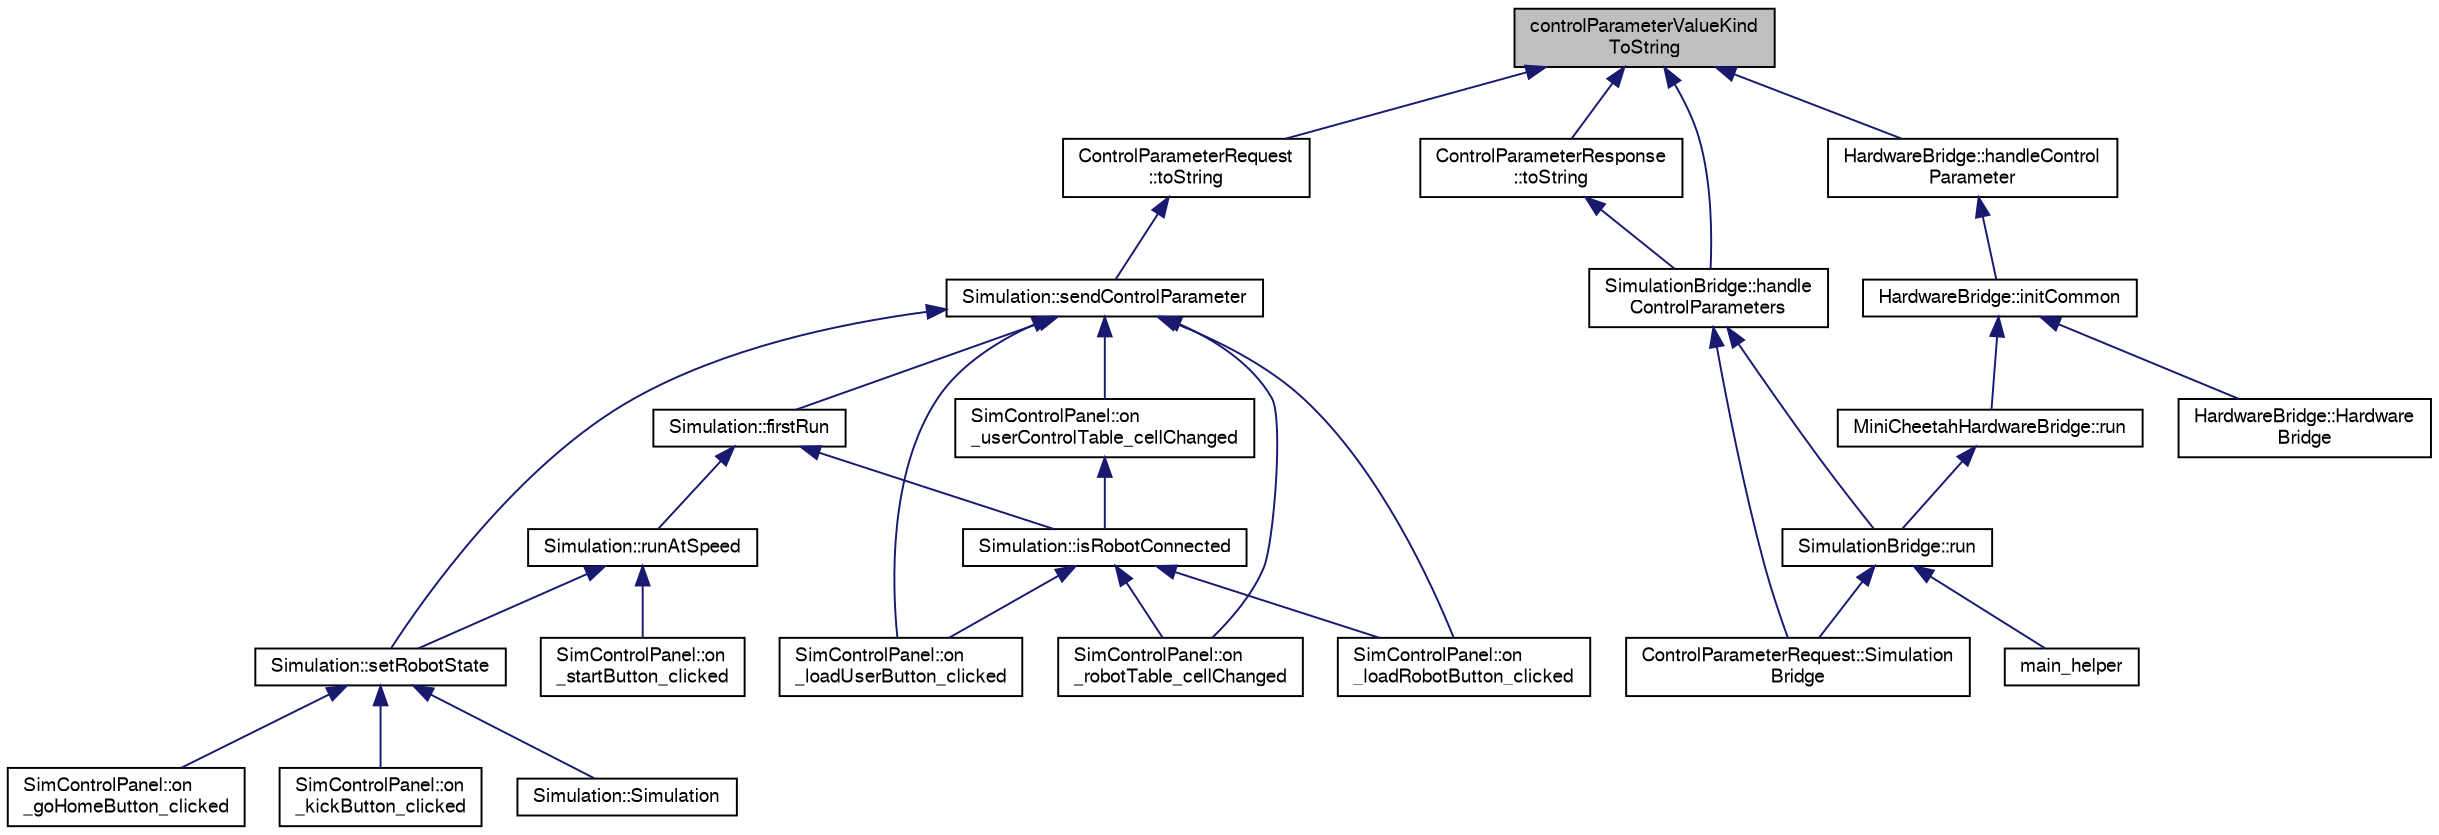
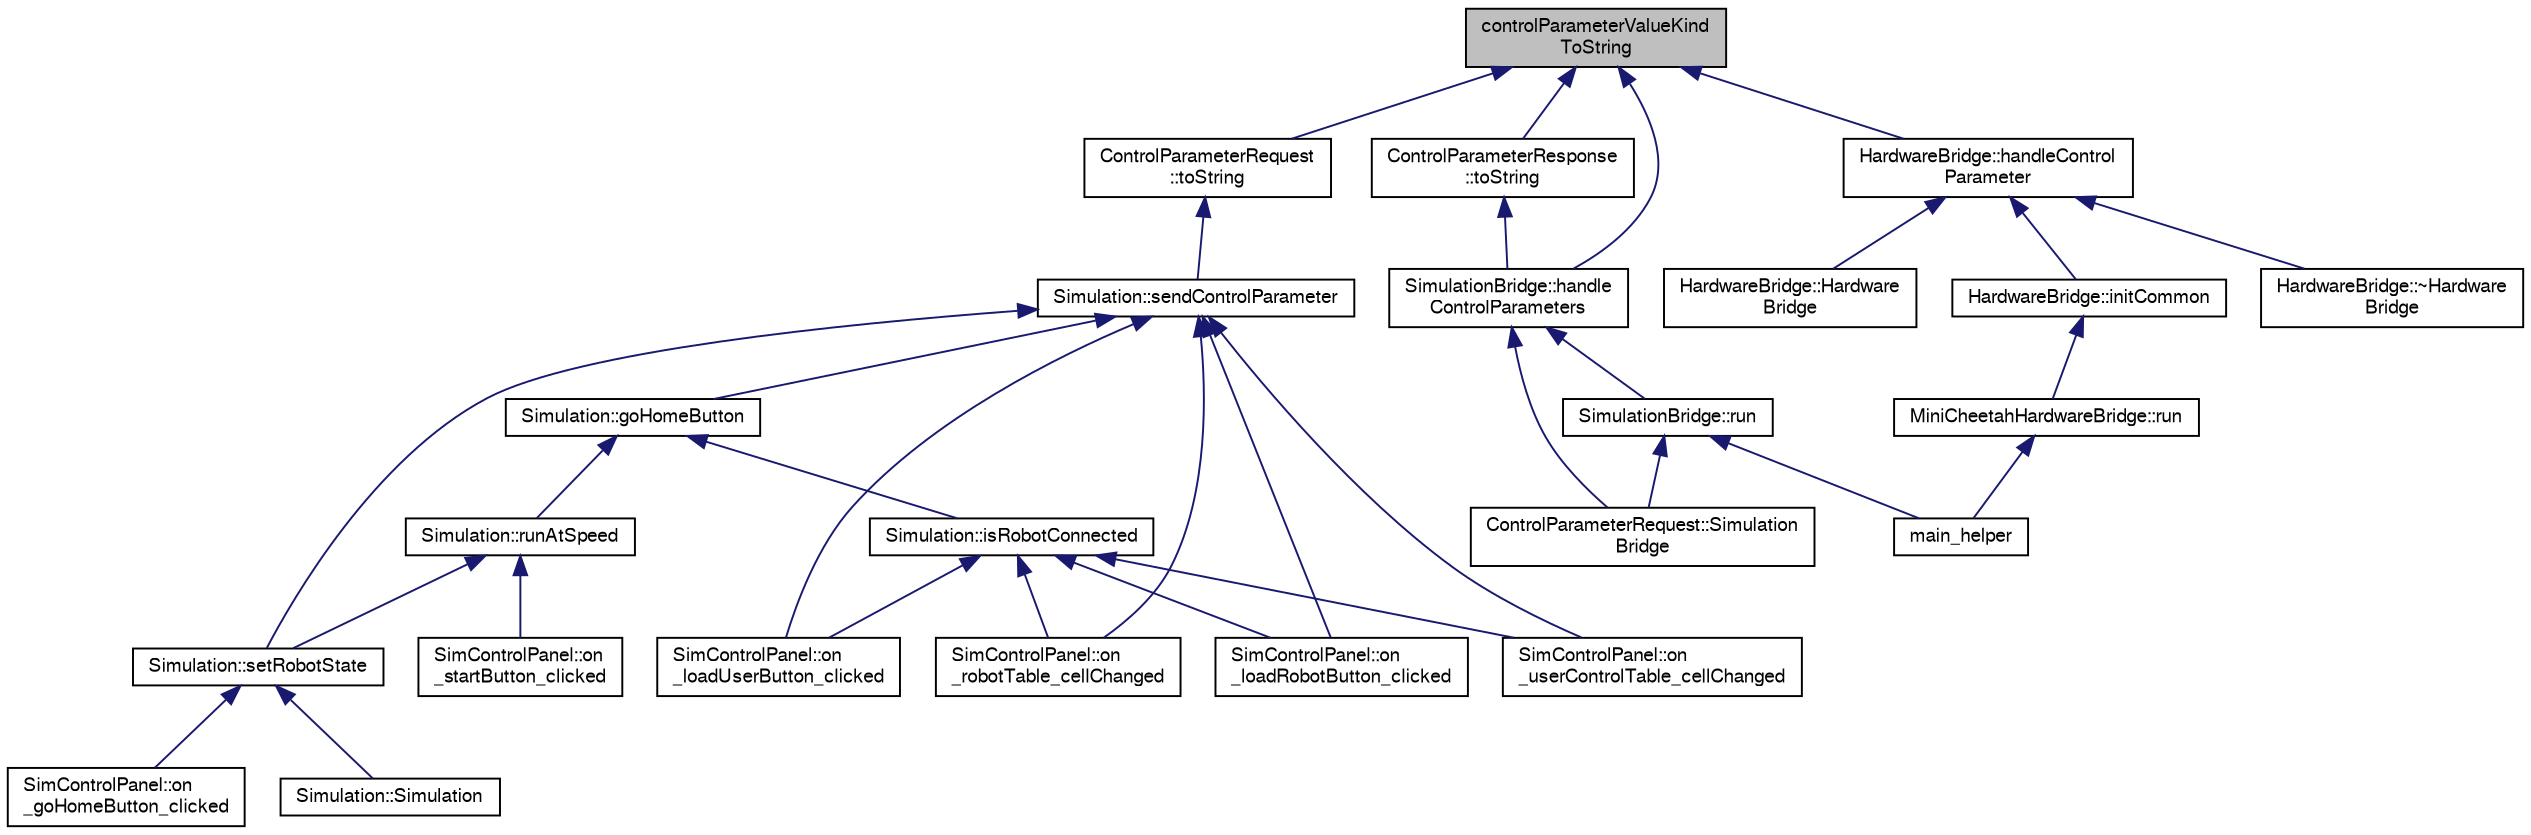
node "HardwareBridge::~Hardware Bridge": added
edge "HardwareBridge::Hardware Bridge" -> "HardwareBridge::initCommon": now "HardwareBridge::Hardware Bridge" -> "HardwareBridge::handleControl Parameter"
node "Simulation::firstRun": label "Simulation::firstRun" -> "Simulation::goHomeButton"
edge "SimulationBridge::run" -> "MiniCheetahHardwareBridge::run": now "main_helper" -> "MiniCheetahHardwareBridge::run"
edge "Simulation::isRobotConnected" -> "SimControlPanel::on _userControlTable_cellChanged": reversed
node "SimControlPanel::on _kickButton_clicked": removed
